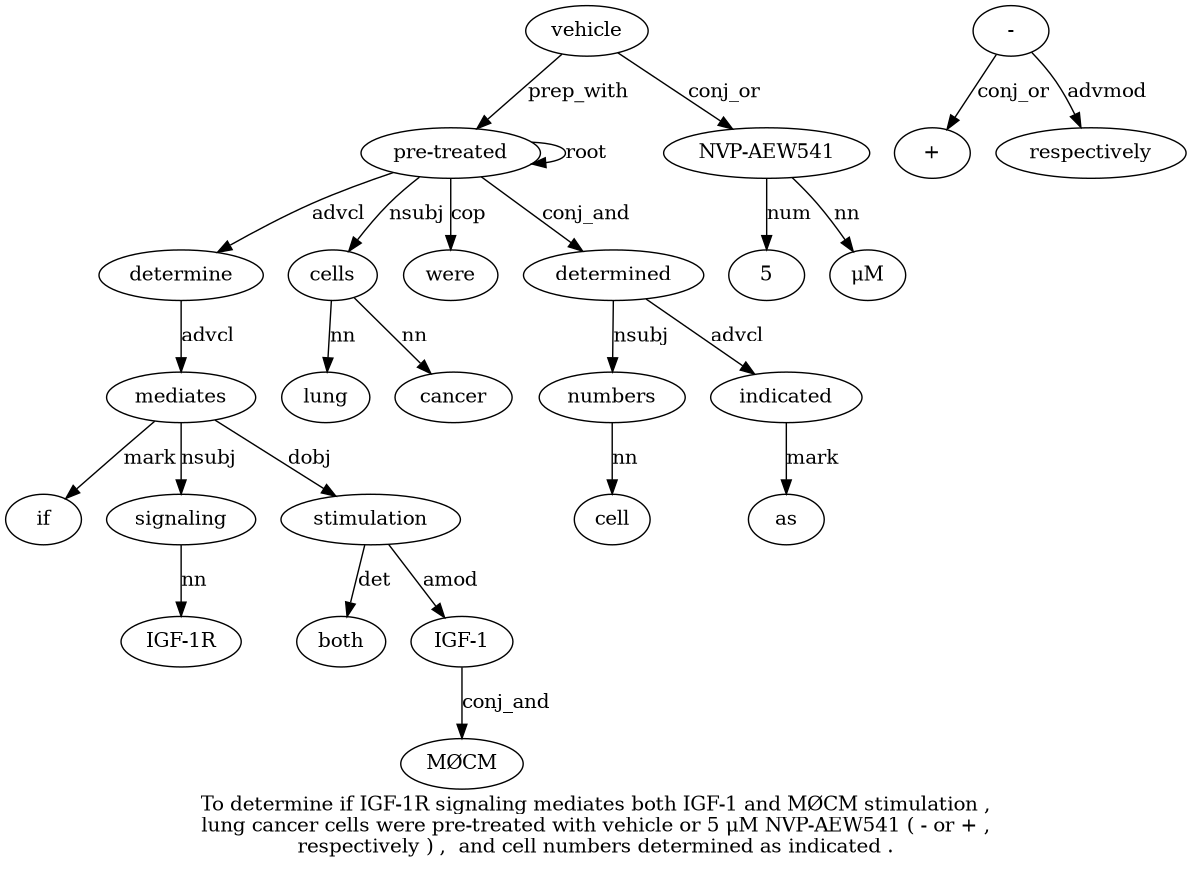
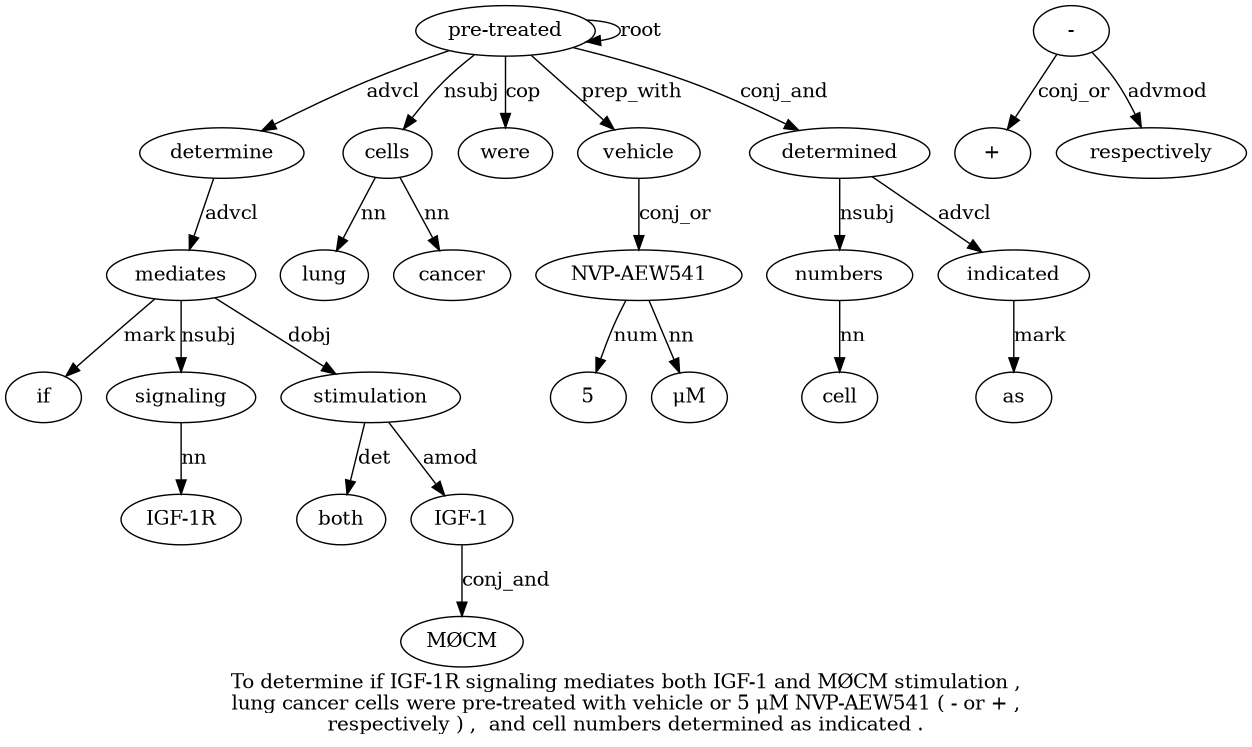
edge "vehicle" -> "pre-treated": reversed
